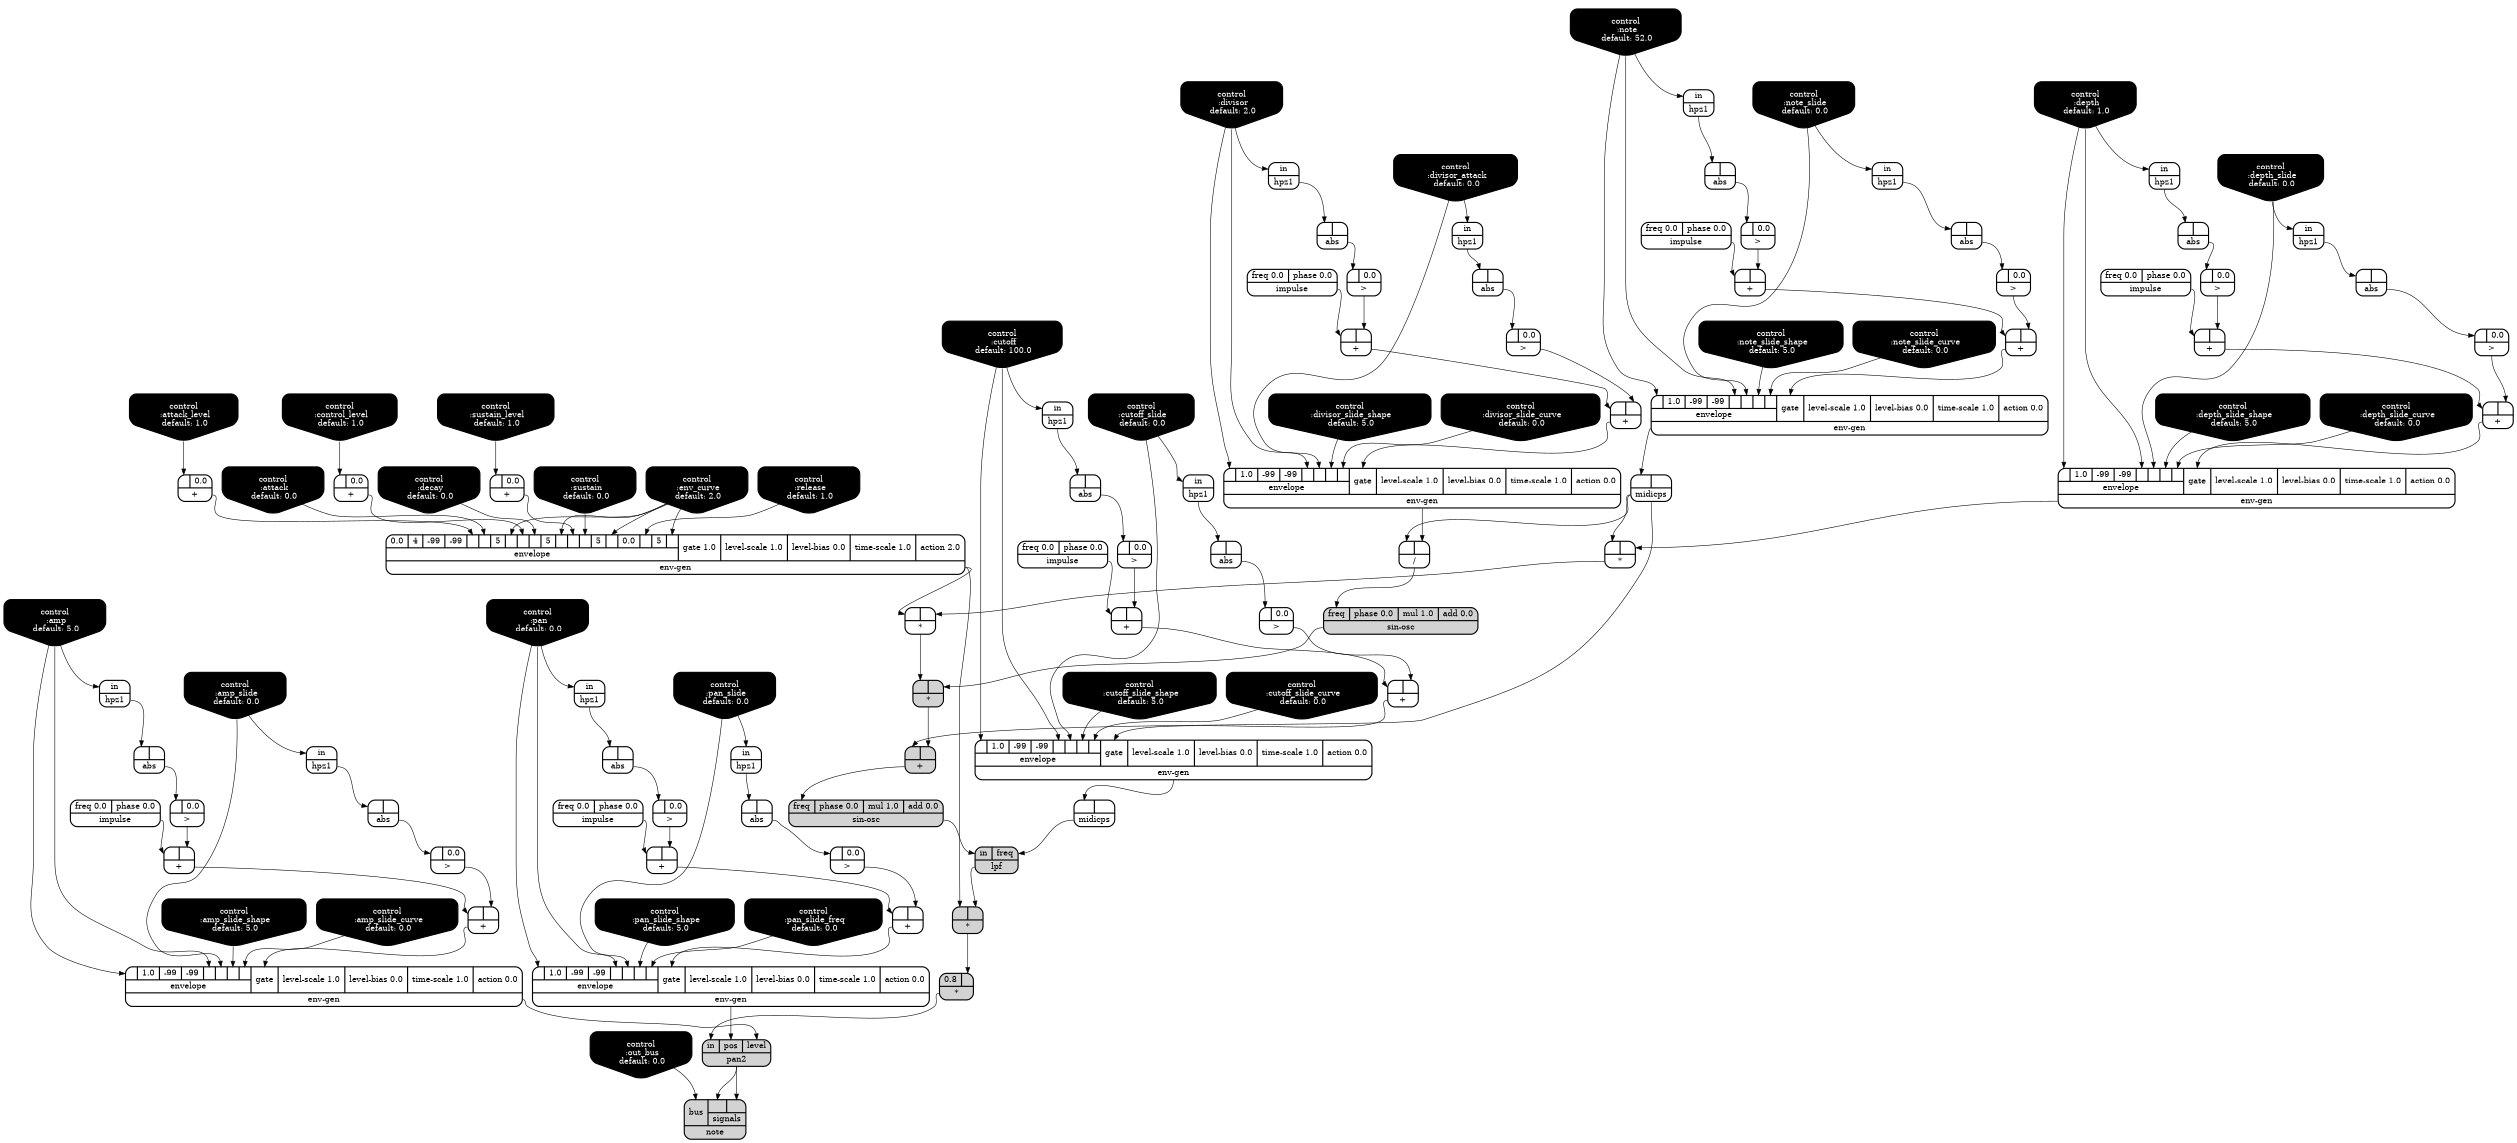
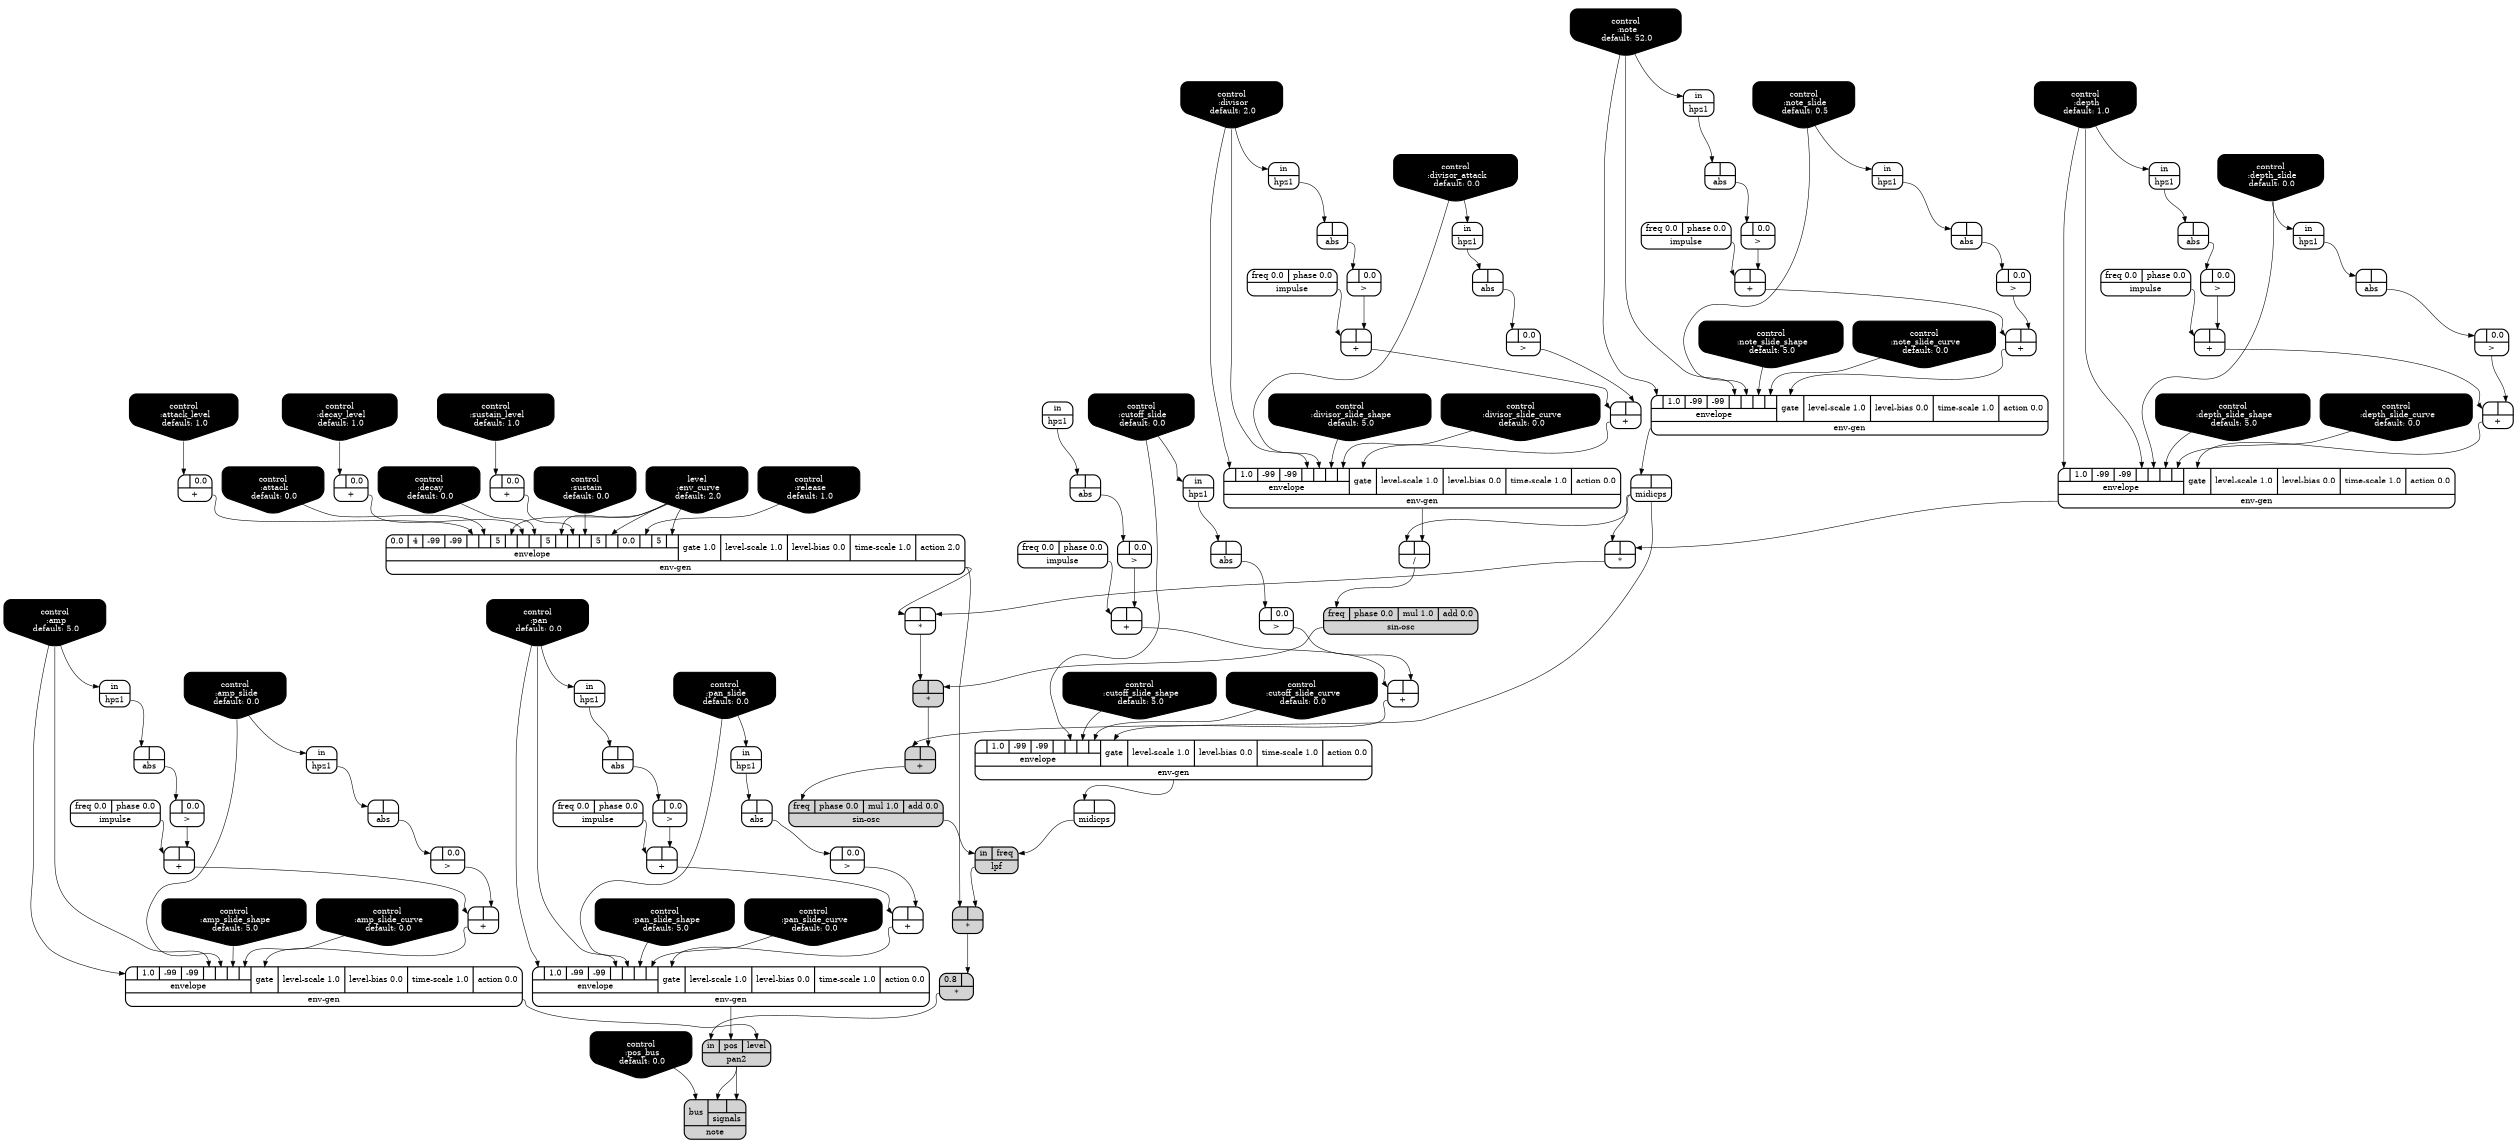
node "control :note_slide default: 0.0": label "control :note_slide default: 0.0" -> "control :note_slide default: 0.5"
node "control :cutoff default: 100.0": removed
node "control :control_level default: 1.0": label "control :control_level default: 1.0" -> "control :decay_level default: 1.0"
node "control :env_curve default: 2.0": label "control :env_curve default: 2.0" -> "level :env_curve default: 2.0"
node "control :pan_slide_freq default: 0.0": label "control :pan_slide_freq default: 0.0" -> "control :pan_slide_curve default: 0.0"
node "control :out_bus default: 0.0": label "control :out_bus default: 0.0" -> "control :pos_bus default: 0.0"
